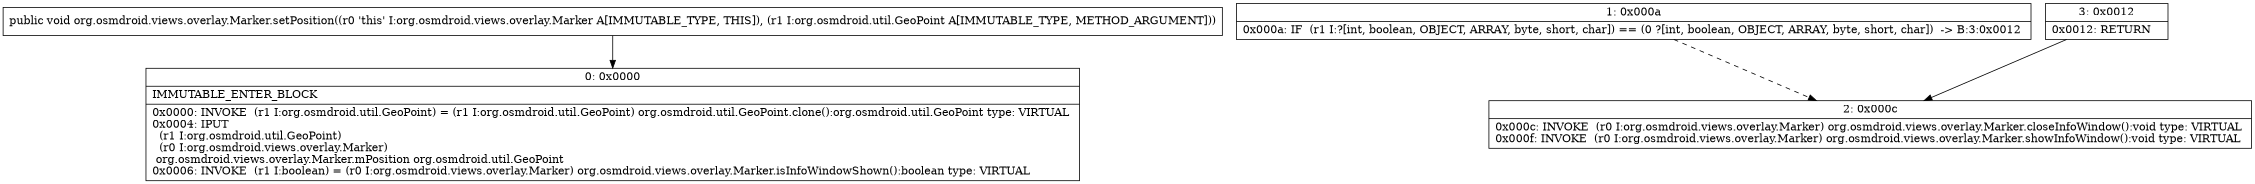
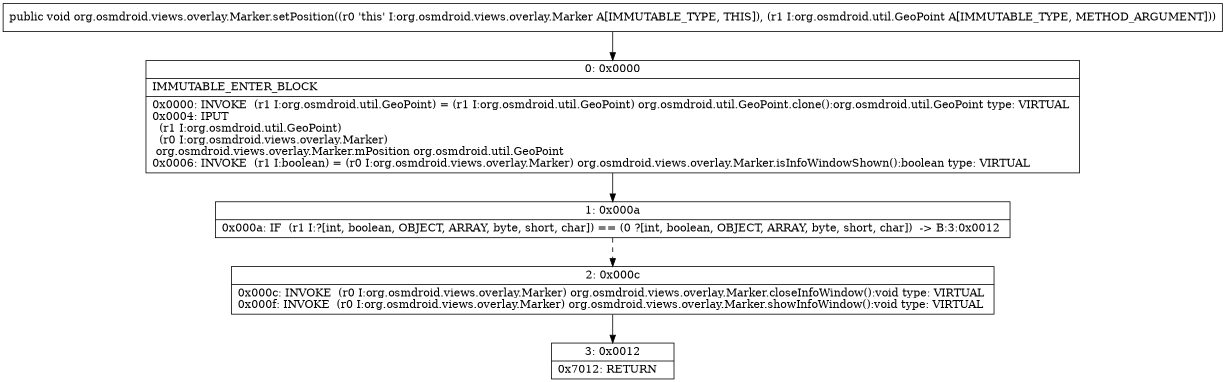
node "3: 0x0012": text "0x0012: RETURN" -> "0x7012: RETURN"
edge "3: 0x0012" -> "2: 0x000c": reversed
edge "0: 0x0000" -> "1: 0x000a": added
